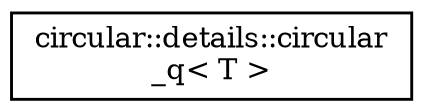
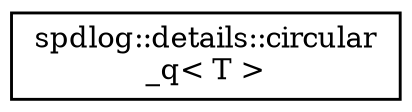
node "circular::details::circular _q< T >": label "circular::details::circular _q< T >" -> "spdlog::details::circular _q< T >"
